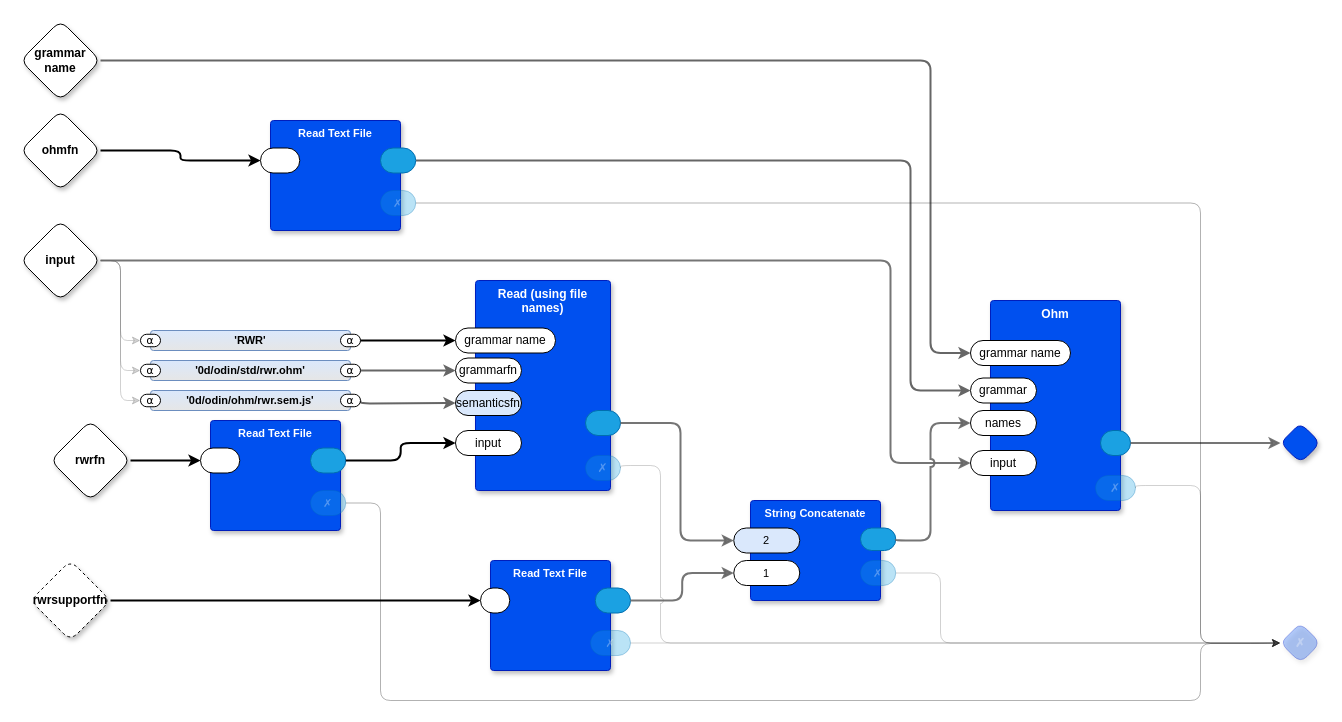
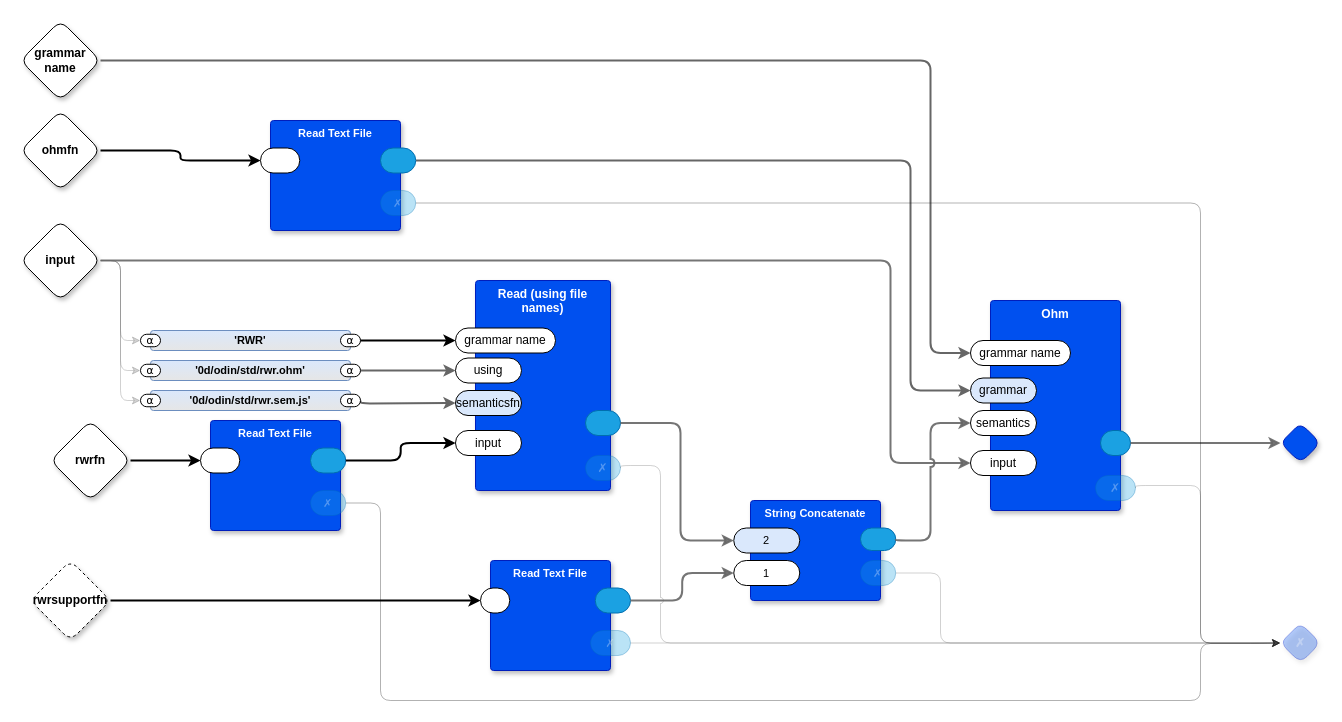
node "grammarfn": label "grammarfn" -> "using"
node "grammar": fillcolor #ffffff -> #dae8fc
node "'0d/odin/ohm/rwr.sem.js'": label "'0d/odin/ohm/rwr.sem.js'" -> "'0d/odin/std/rwr.sem.js'"
node "names": label "names" -> "semantics"
